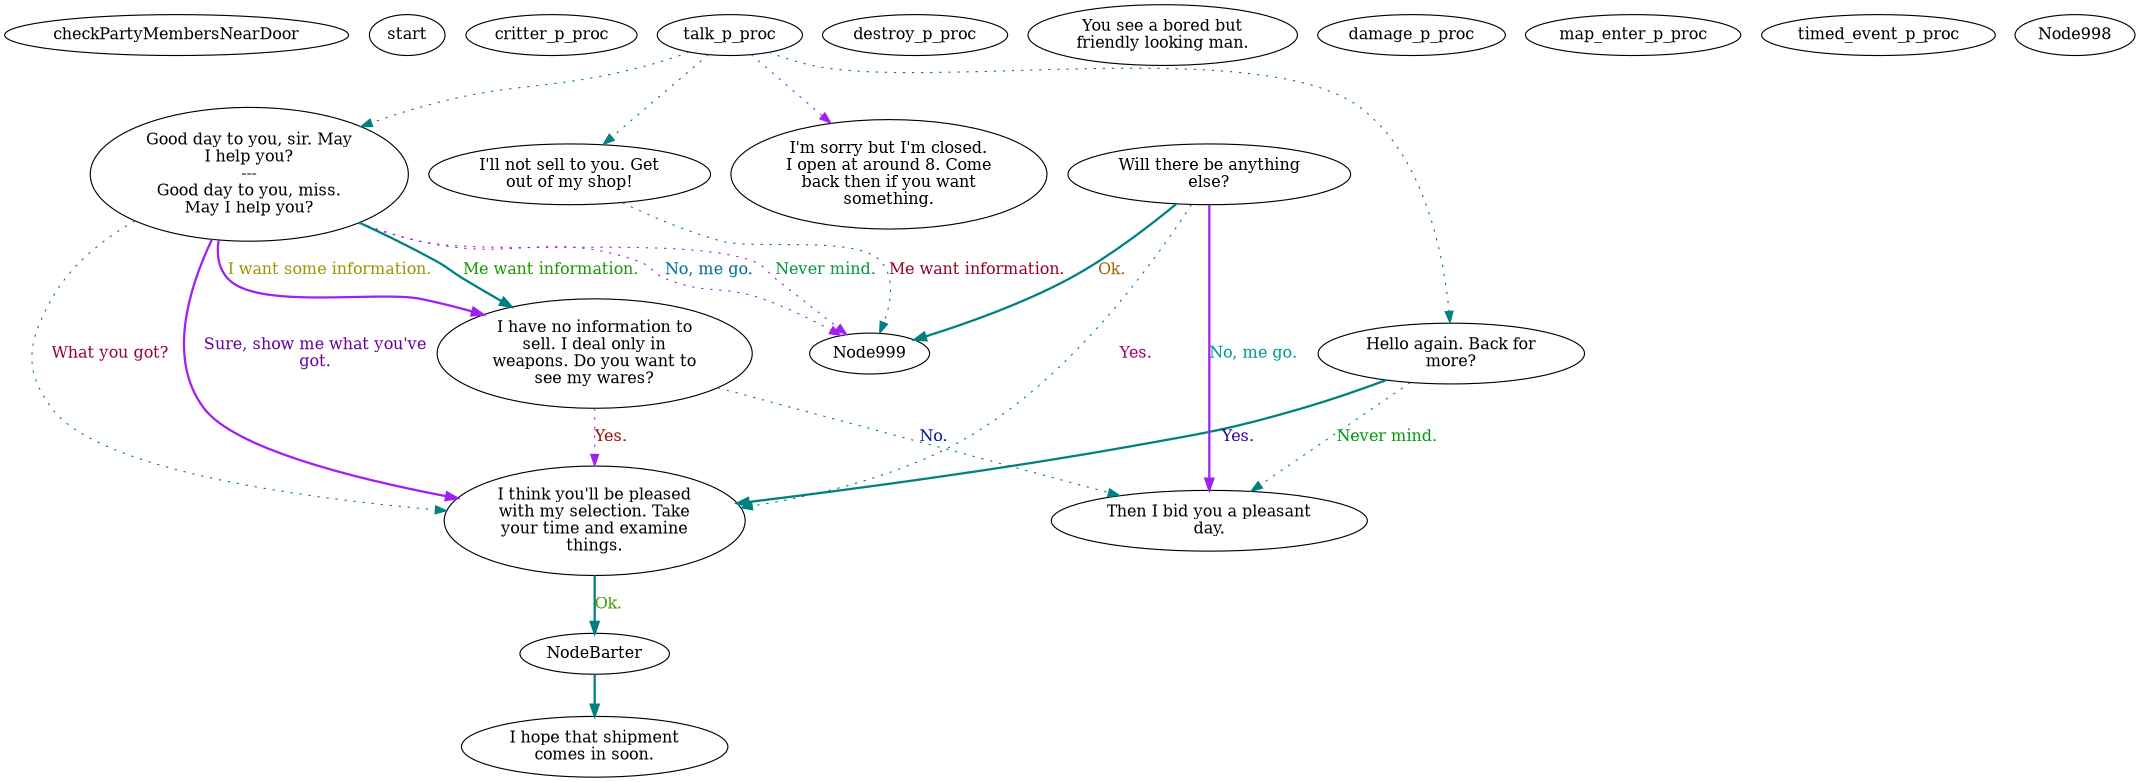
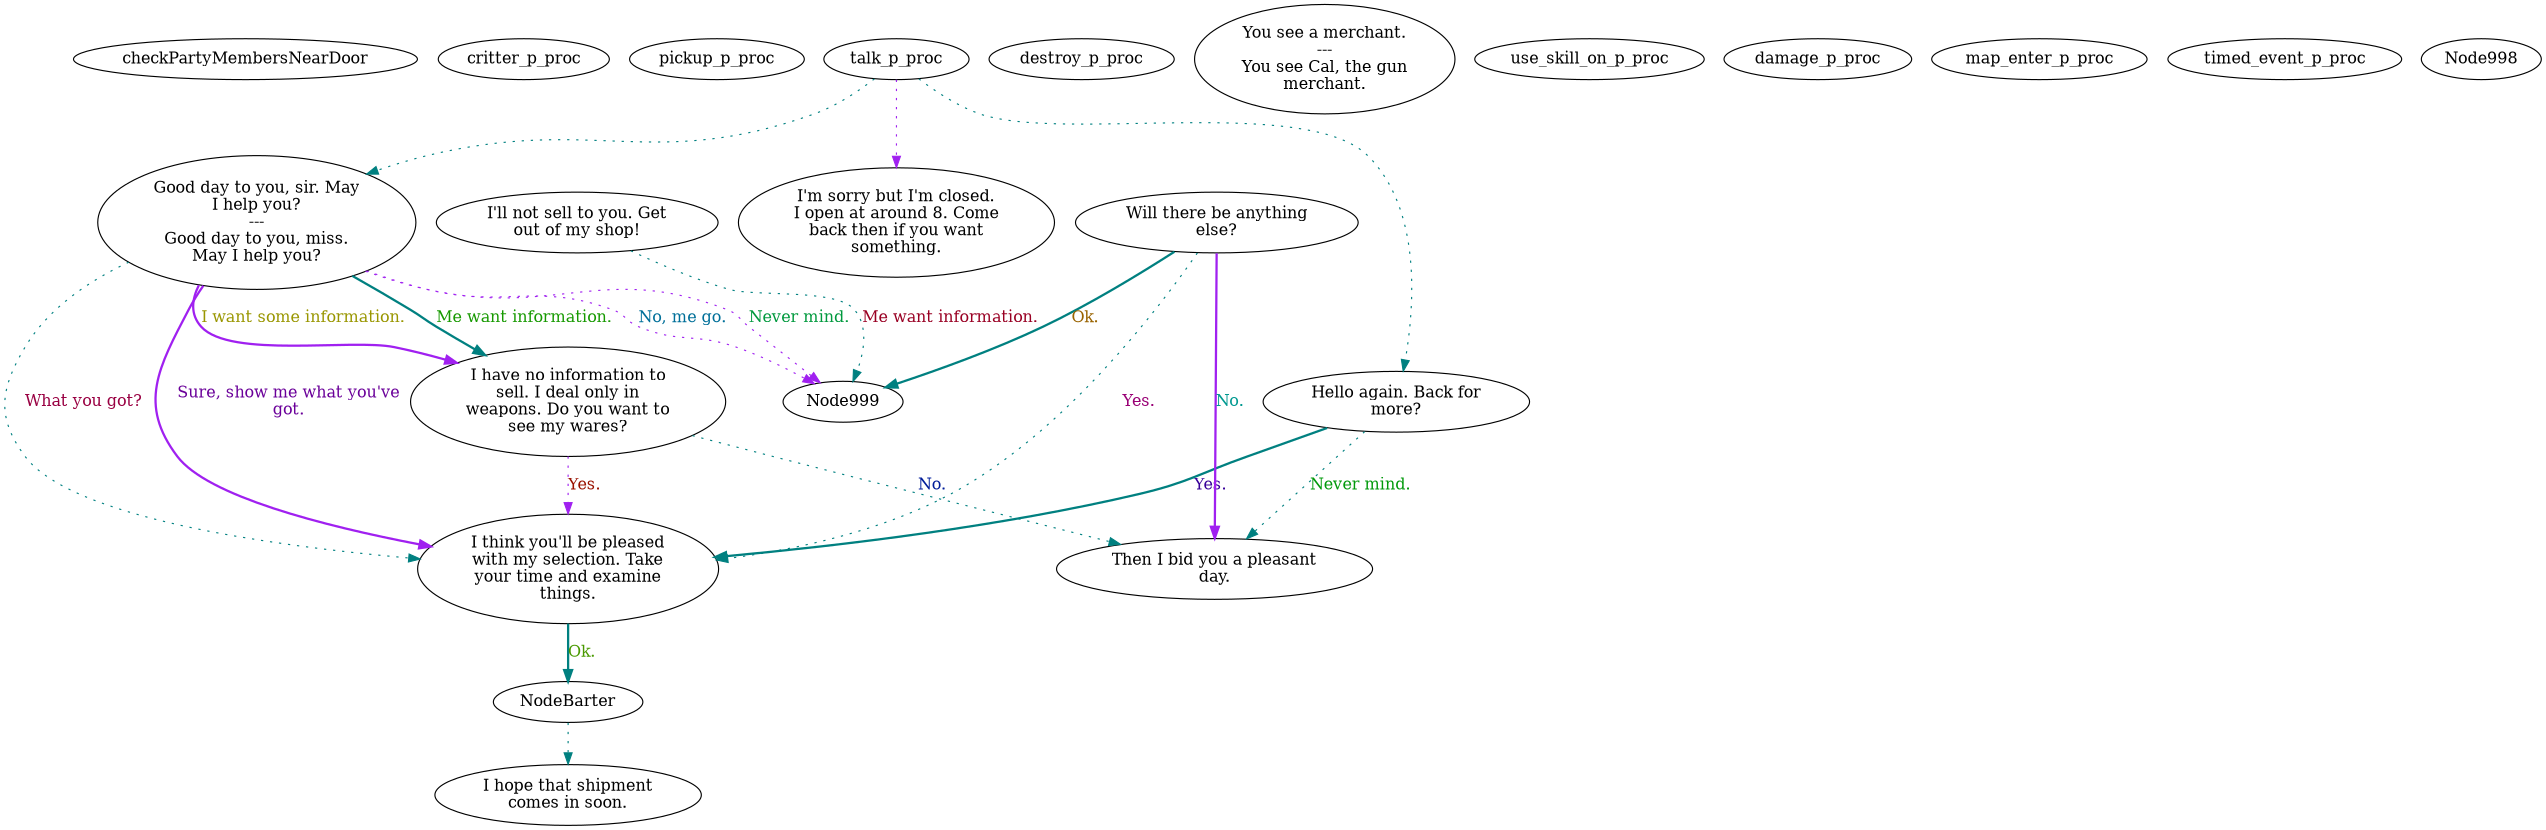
node "start": removed
node "You see a bored but friendly looking man.": removed
node "pickup_p_proc": added
node "You see a merchant. --- You see Cal, the gun merchant.": added
node "use_skill_on_p_proc": added
edge "talk_p_proc" -> "I'll not sell to you. Get out of my shop!": removed
edge "Will there be anything else?" -> "Then I bid you a pleasant day.": label "No, me go." -> "No."
edge "NodeBarter" -> "I hope that shipment comes in soon.": style bold -> dotted
